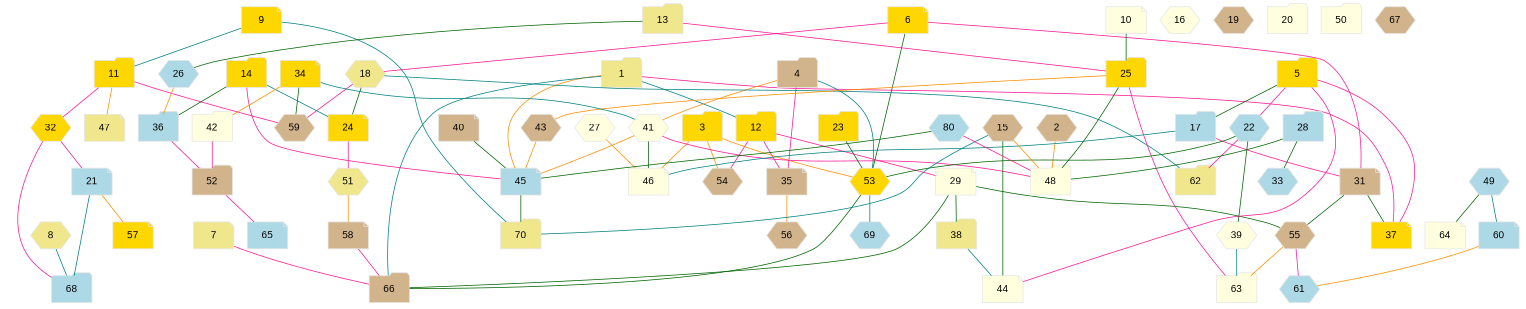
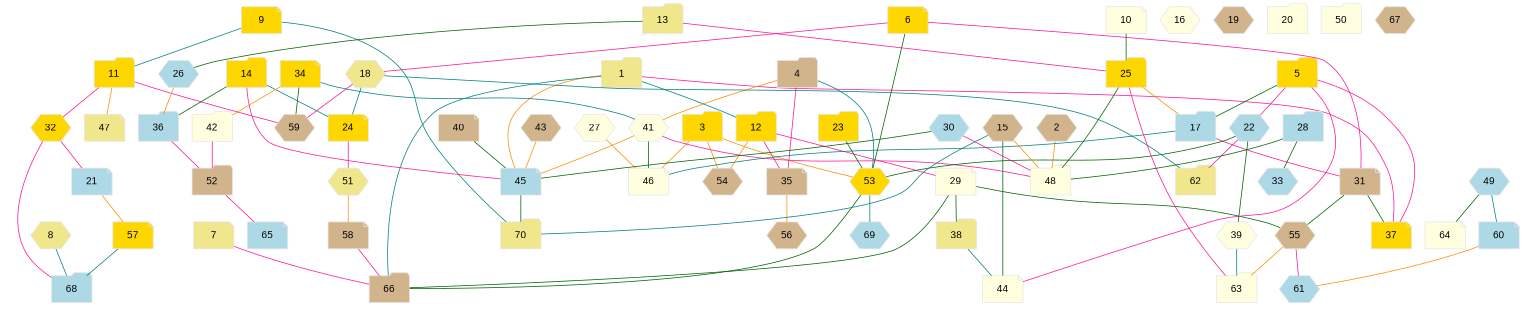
edge "25" -- "43": now "25" -- "17"
edge "18" -- "24": color darkgreen -> teal
node "80": label "80" -> "30"
edge "12" -- "54": color deeppink -> darkorange
edge "21" -- "68": now "57" -- "68"
